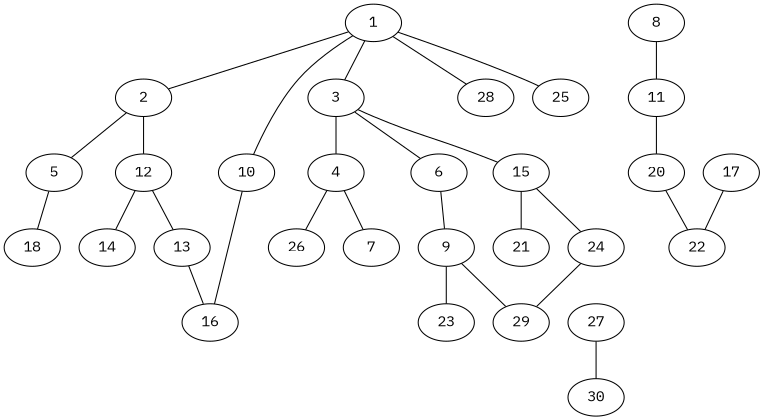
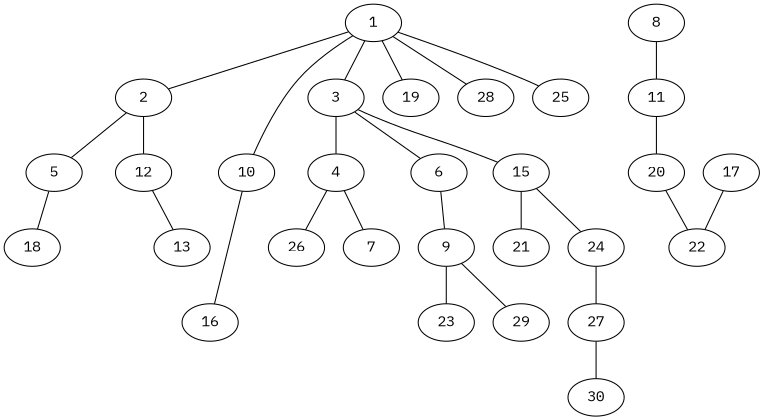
node "19": added
node "14": removed
edge "13" -- "16": removed
edge "24" -- "29": now "24" -- "27"
